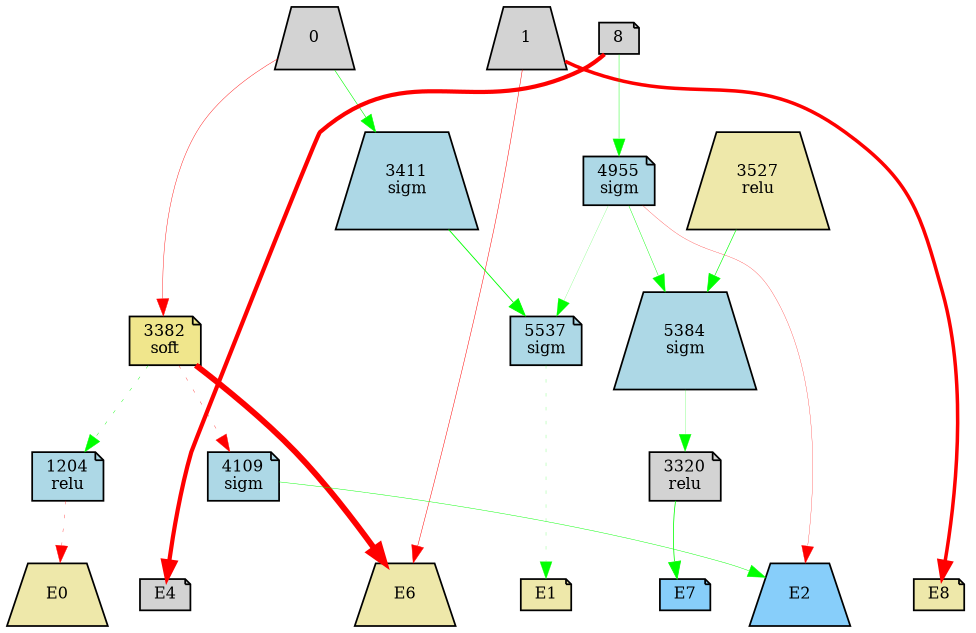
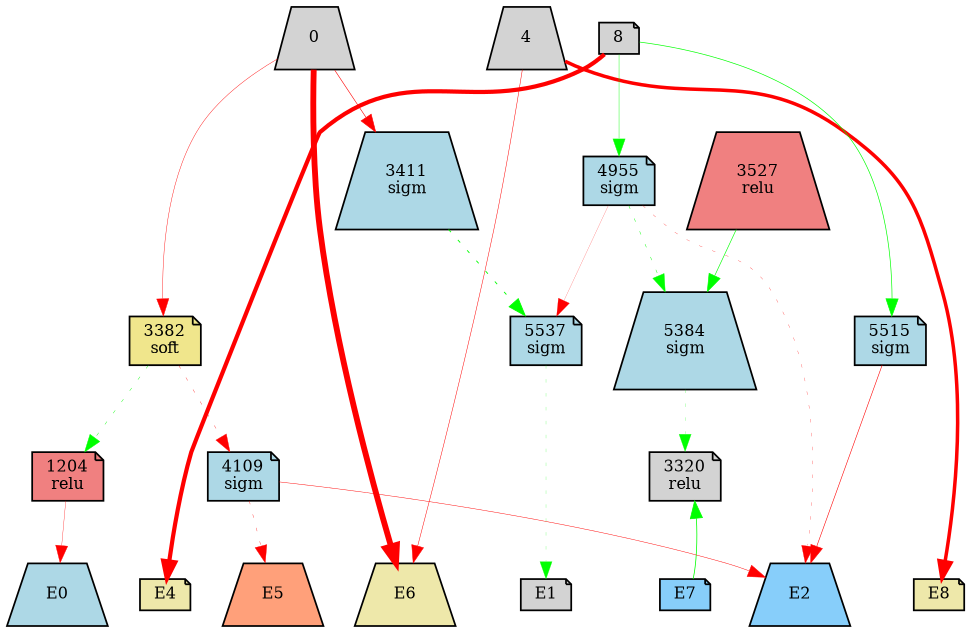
node "1": label "1" -> "4"
edge "0" -> "3411 sigm": color green -> red
node "3527 relu": fillcolor palegoldenrod -> lightcoral
edge "4955 sigm" -> "5384 sigm": style solid -> dotted
edge "4955 sigm" -> "5537 sigm": color green -> red
edge "3411 sigm" -> "5537 sigm": style solid -> dotted
edge "4955 sigm" -> "E2": style solid -> dotted
node "5515 sigm": added
edge "5384 sigm" -> "3320 relu": style bold -> dotted
edge "3382 soft" -> "E6": now "0" -> "E6"
node "1204 relu": fillcolor lightblue -> lightcoral
edge "4109 sigm" -> "E2": color green -> red
edge "3320 relu" -> "E7": reversed
edge "1204 relu" -> "E0": style dotted -> bold
node "E0": fillcolor palegoldenrod -> lightblue
node "E4": fillcolor lightgray -> palegoldenrod
node "E5": added
node "E1": fillcolor palegoldenrod -> lightgray
